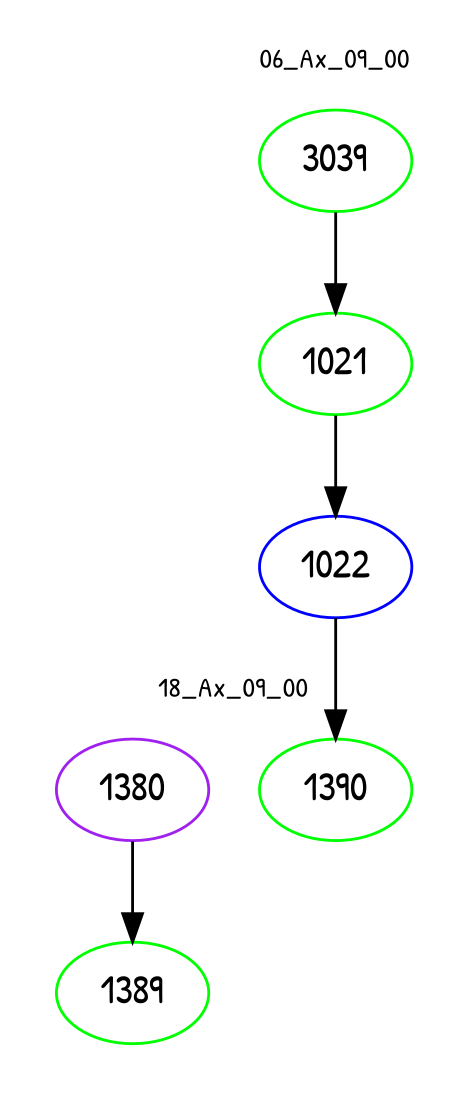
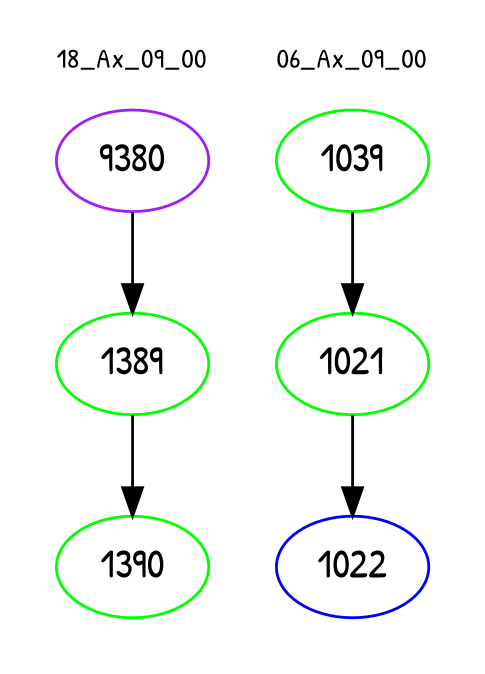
node "3039": label "3039" -> "1039"
edge "1022" -> "1390": now "1389" -> "1390"
node "1380": label "1380" -> "9380"
